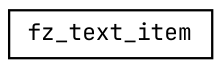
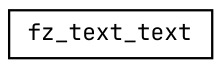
node "fz_text_item": label "fz_text_item" -> "fz_text_text"
